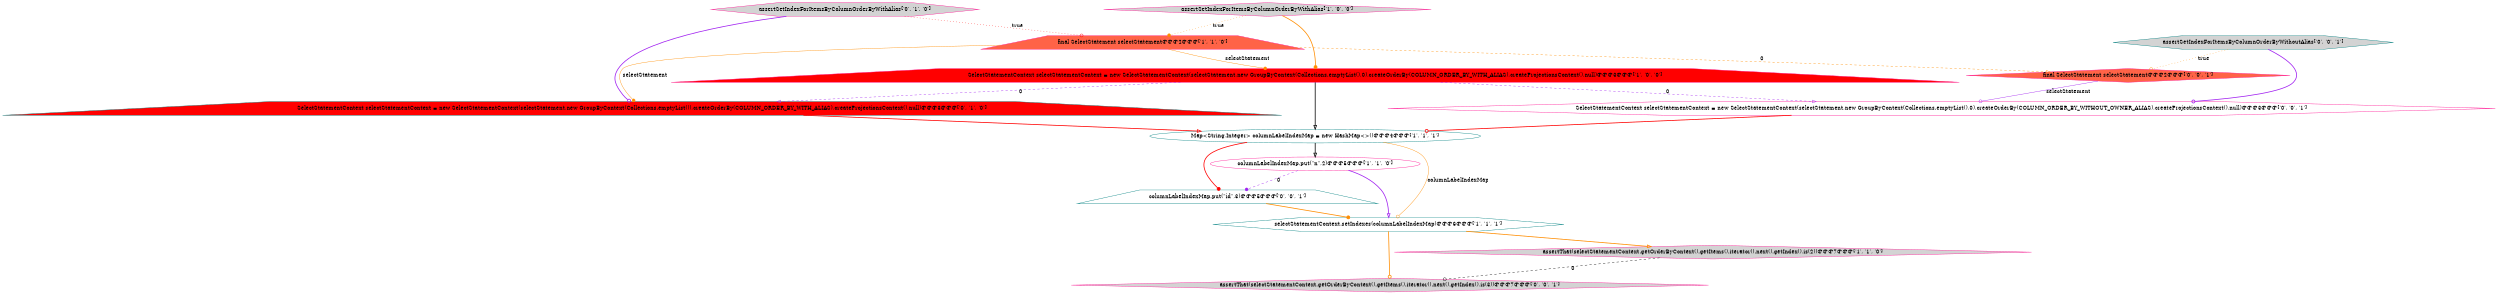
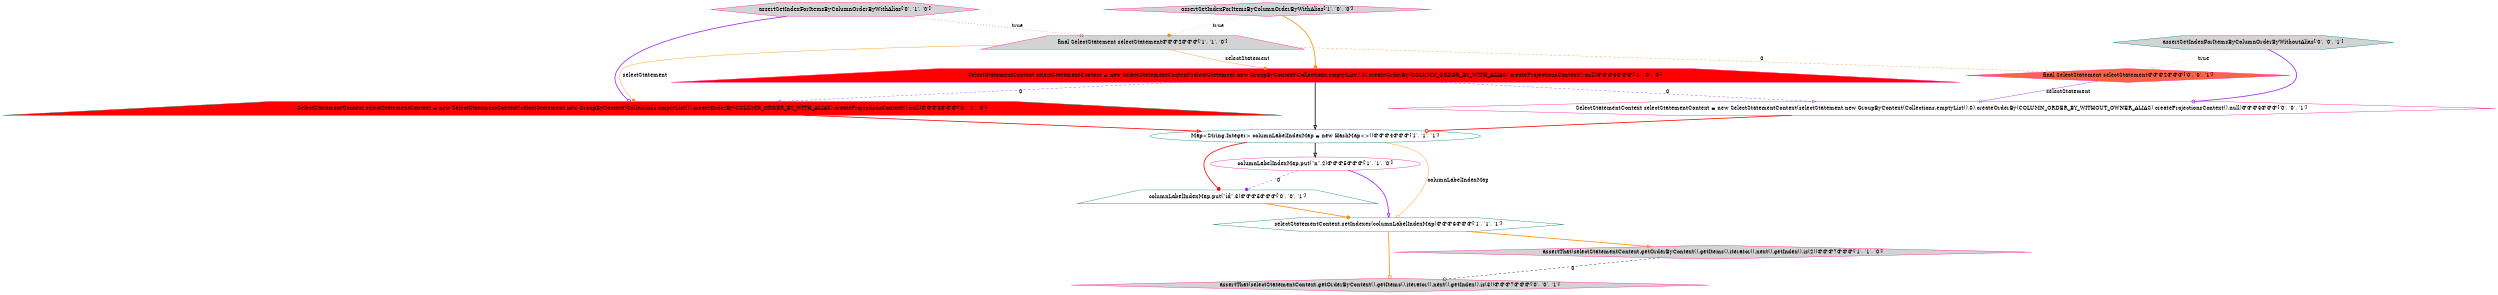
node "final SelectStatement selectStatement@@@2@@@['1', '1', '0']": fillcolor tomato -> lightgray
